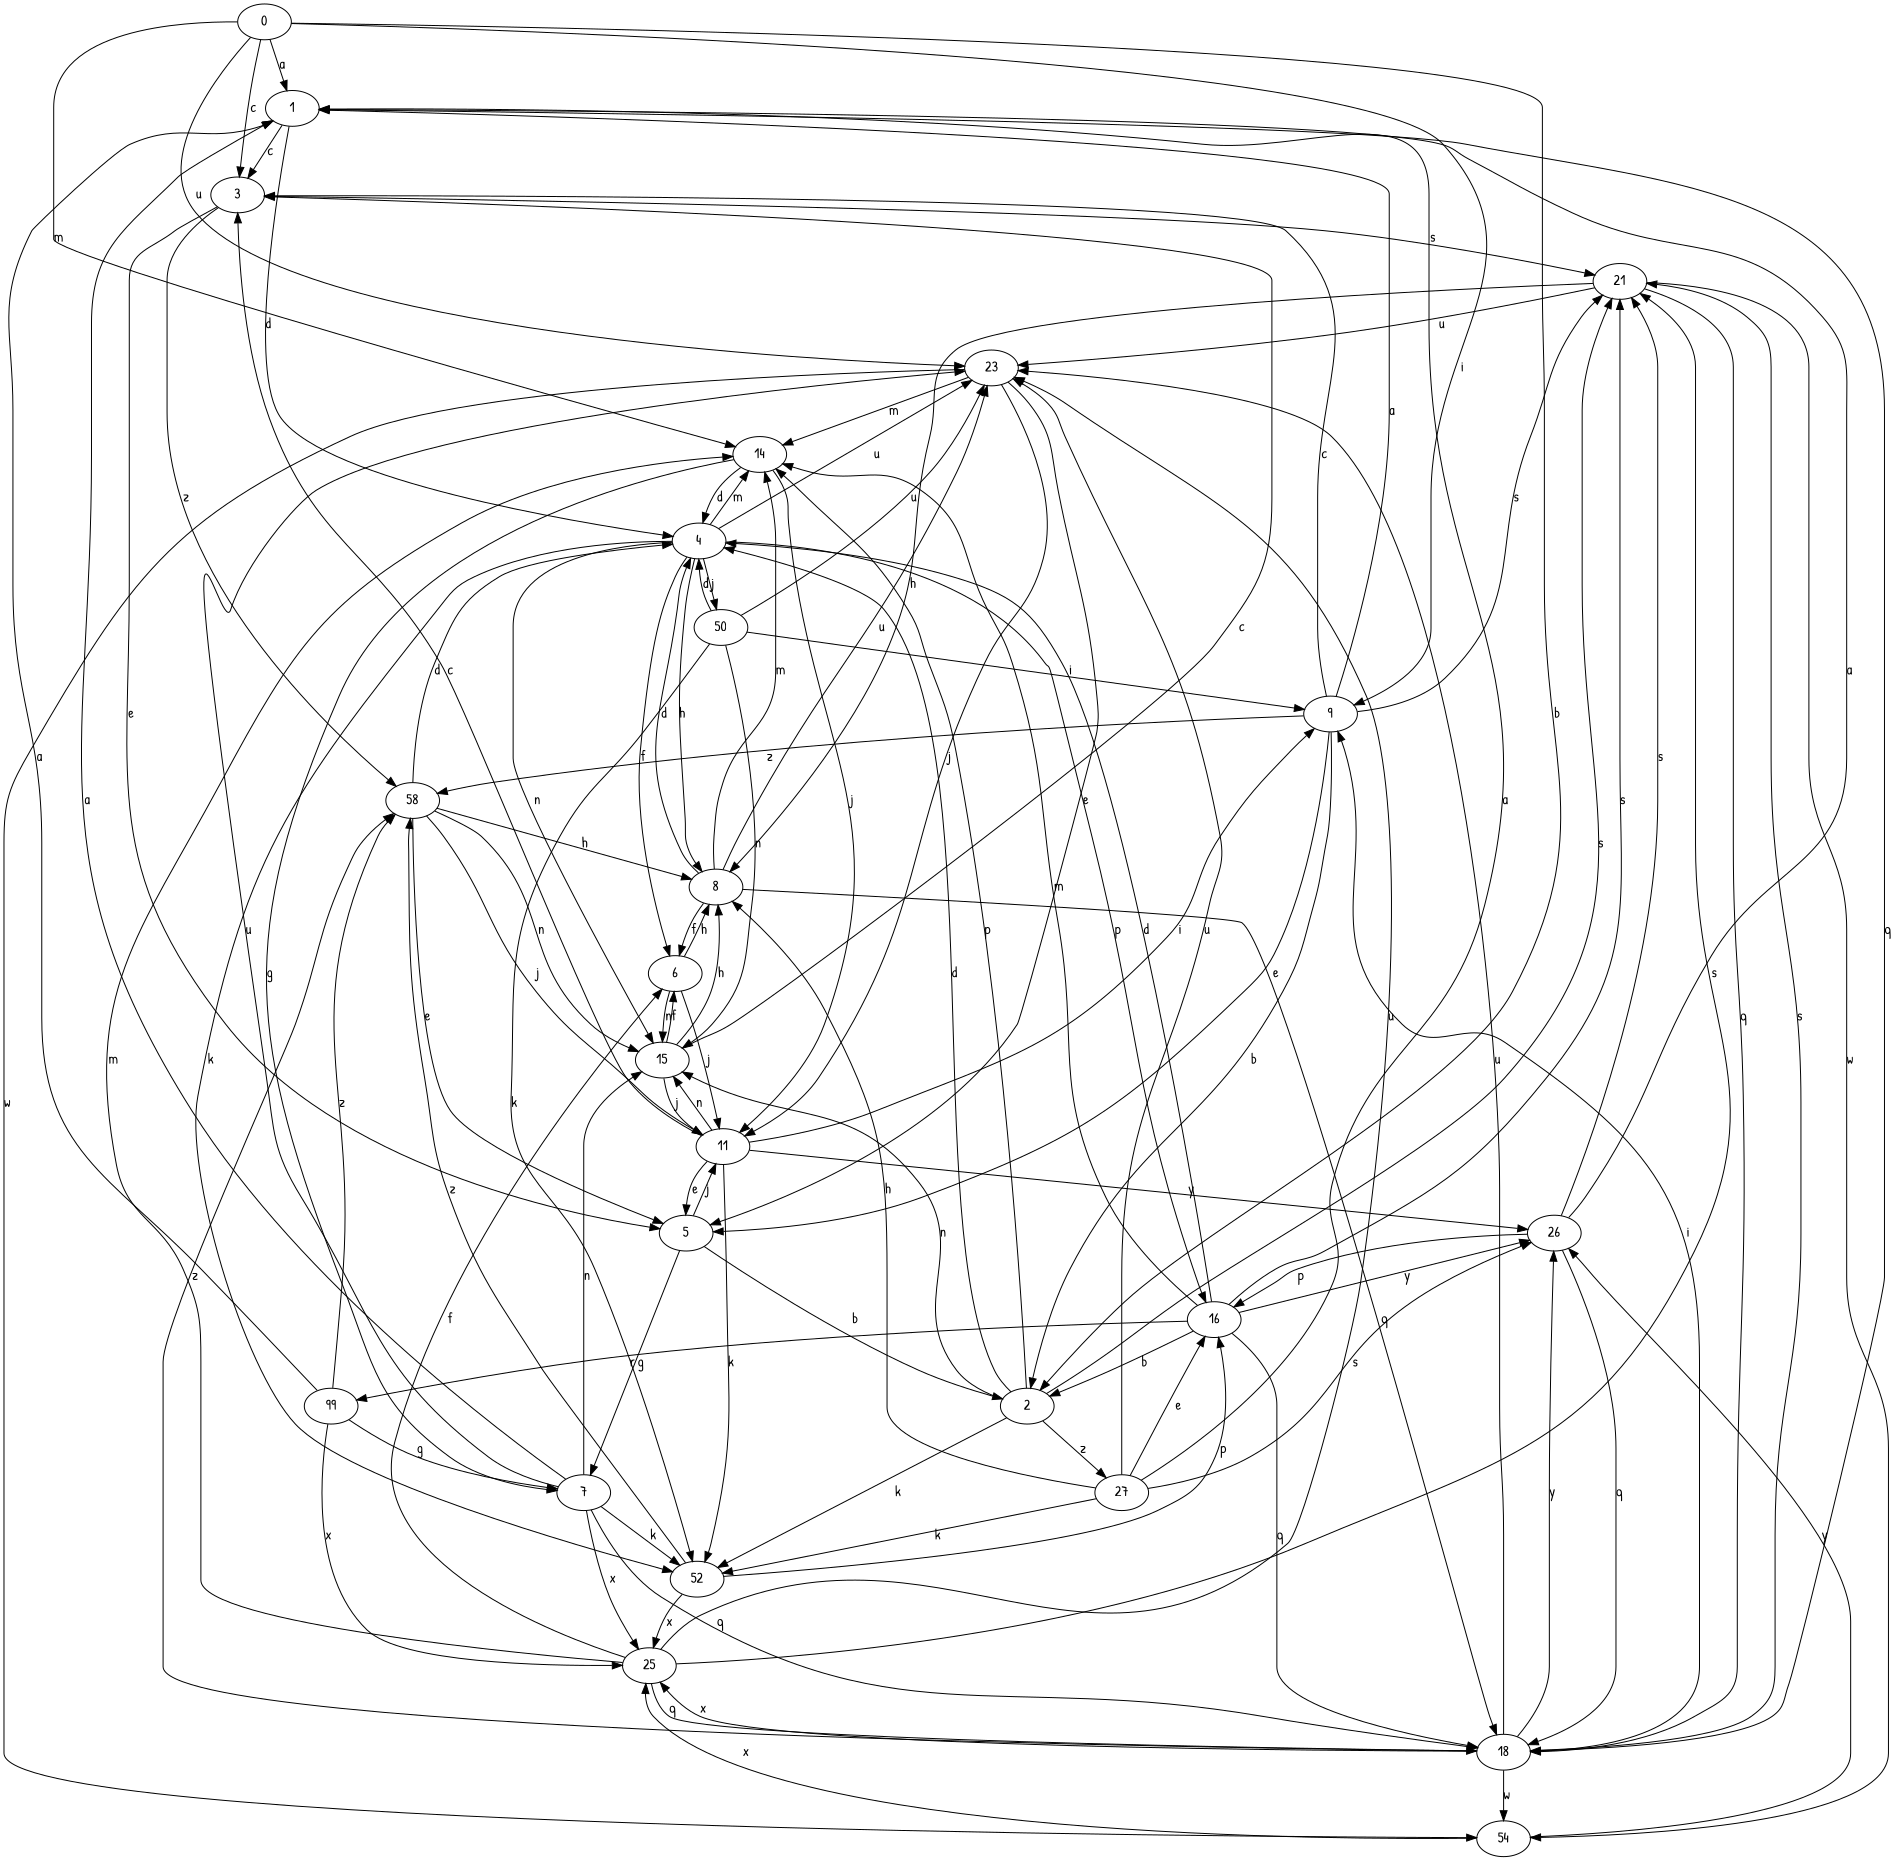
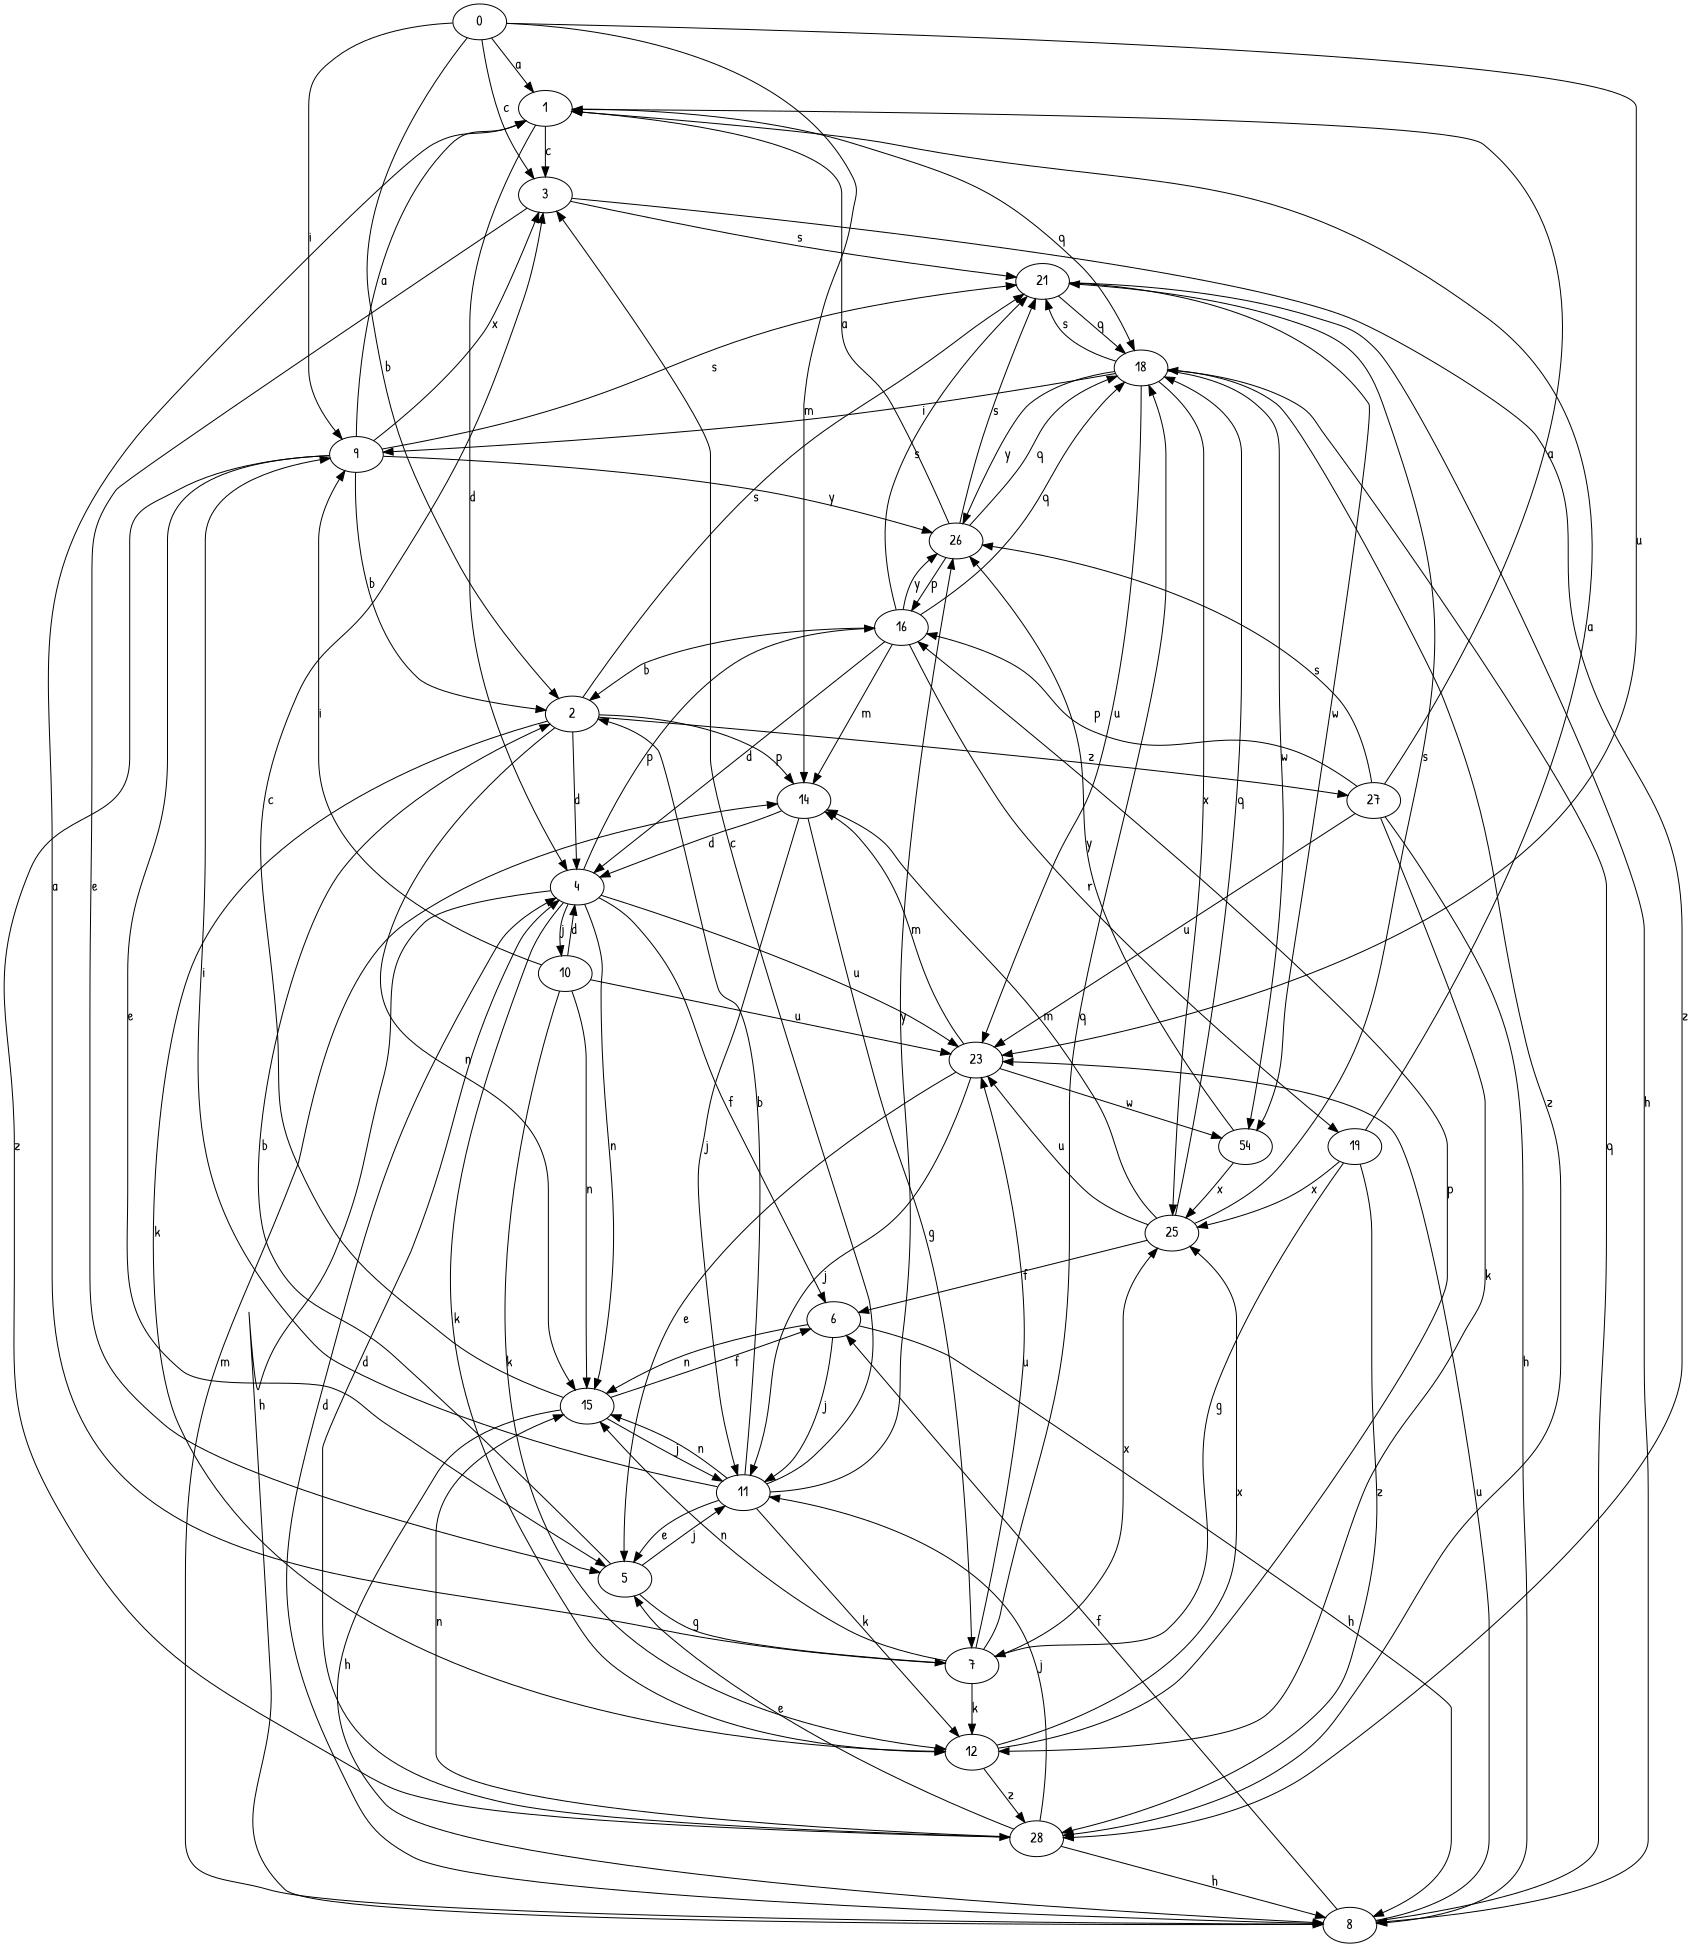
edge "21" -> "23": removed, label "u"
edge "9" -> "3": label "c" -> "x"
edge "9" -> "26": added, label "y"
edge "4" -> "14": removed, label "m"
node "50": label "50" -> "10"
node "58": label "58" -> "28"
edge "11" -> "2": added, label "b"
node "99": label "99" -> "19"
edge "27" -> "16": label "e" -> "p"
node "52": label "52" -> "12"
